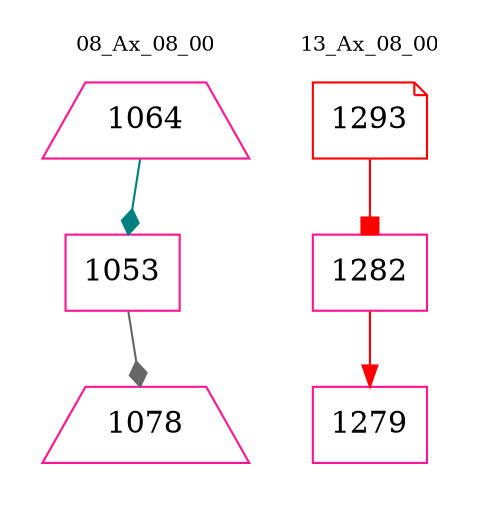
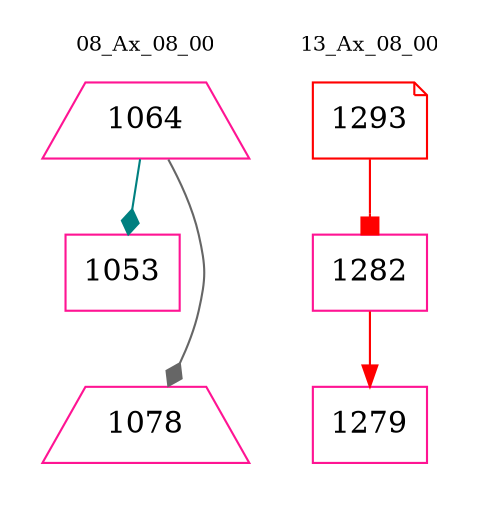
edge "1053" -> "1078": now "1064" -> "1078"
